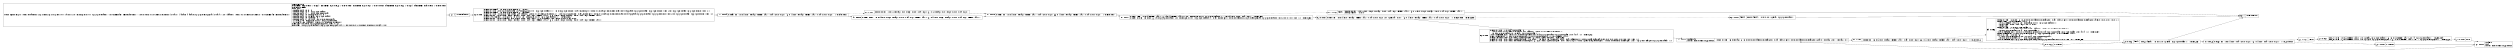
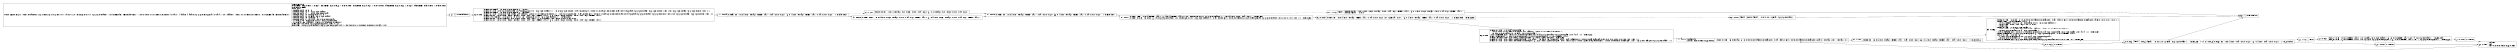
node "47: 0x002f": text "CONST" -> "SYNTHETIC"
